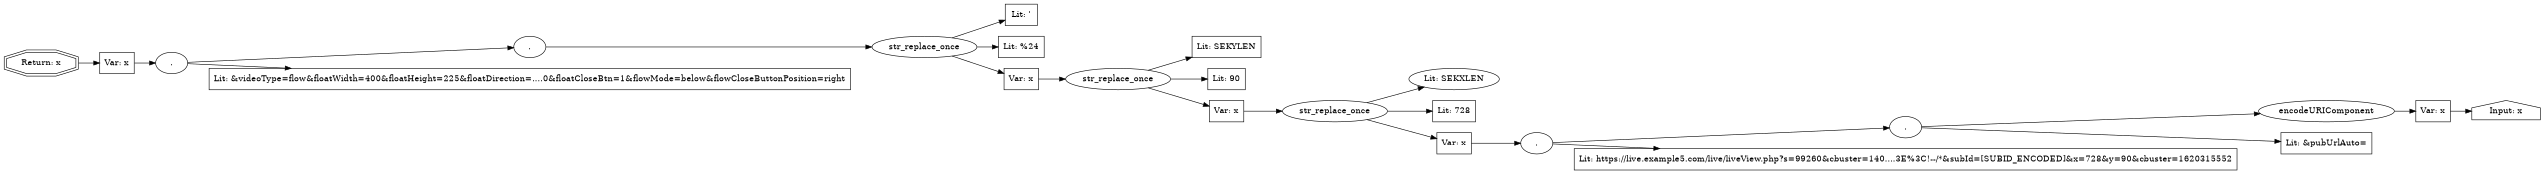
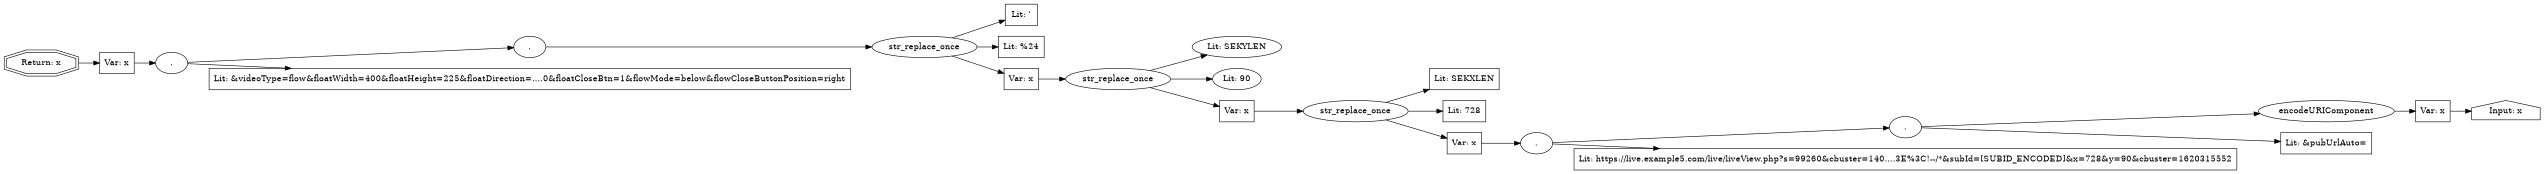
node "Lit: SEKYLEN": shape box -> ellipse
node "Lit: 90": shape box -> ellipse
node "Lit: SEKXLEN": shape ellipse -> box
